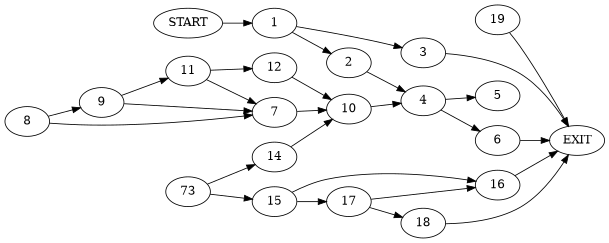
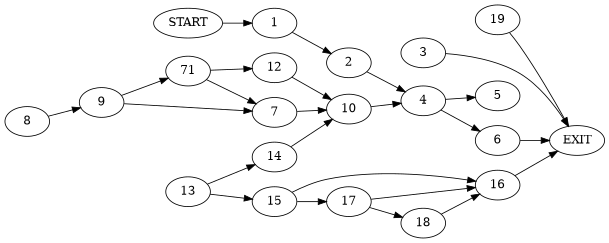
edge "1" -> "3": removed
node "11": label "11" -> "71"
edge "8" -> "7": removed
node "73": label "73" -> "13"
edge "18" -> "EXIT": now "18" -> "16"
